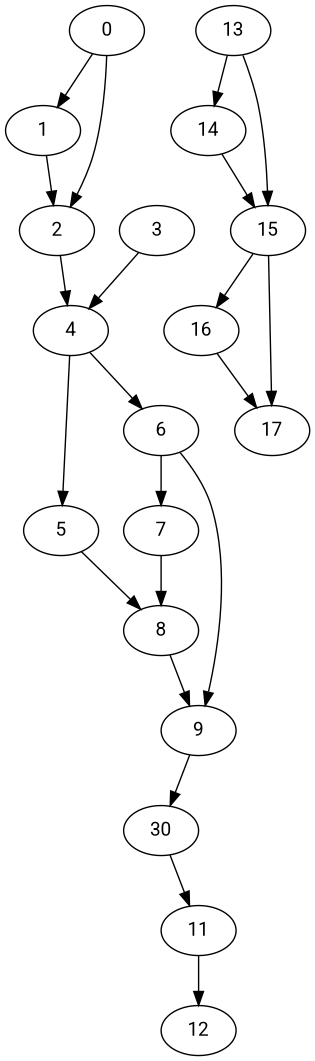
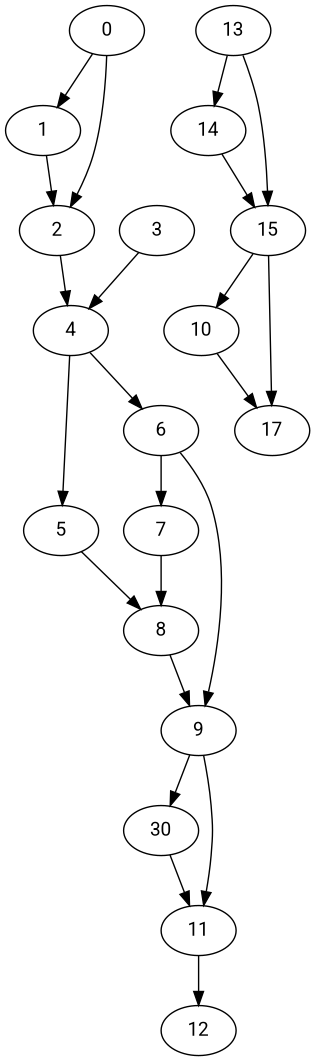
node "16": label "16" -> "10"
edge "9" -> "11": added
